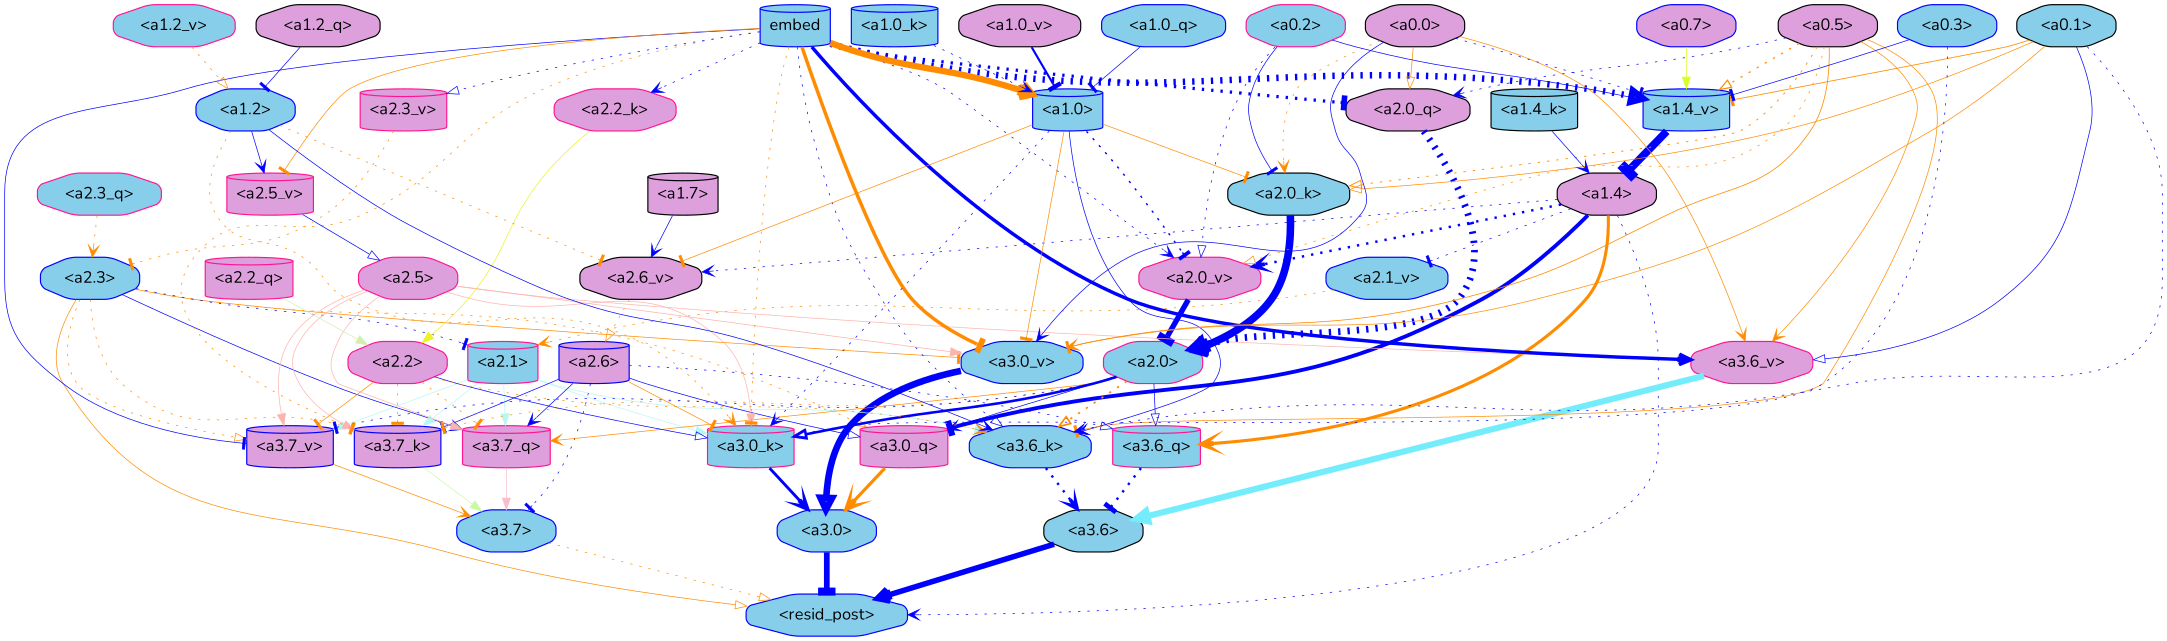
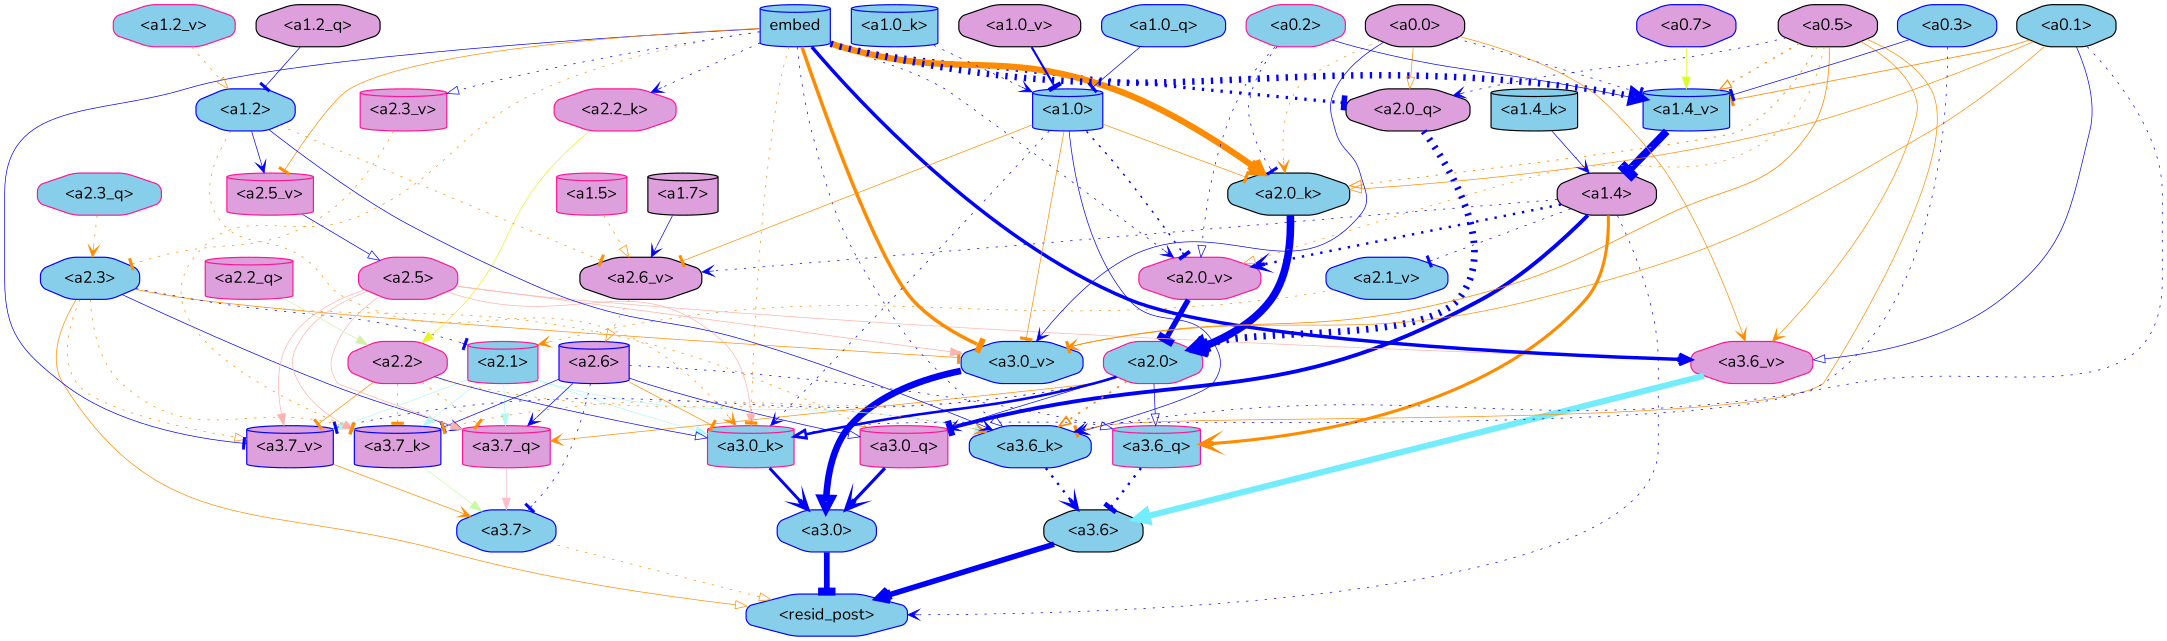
edge "embed" -> "<a1.0>": now "embed" -> "<a2.0_k>"
edge "<a0.2>" -> "<a2.0_k>": style solid -> dotted
node "<a1.5>": added
edge "<a3.0_q>" -> "<a3.0>": color darkorange -> blue
